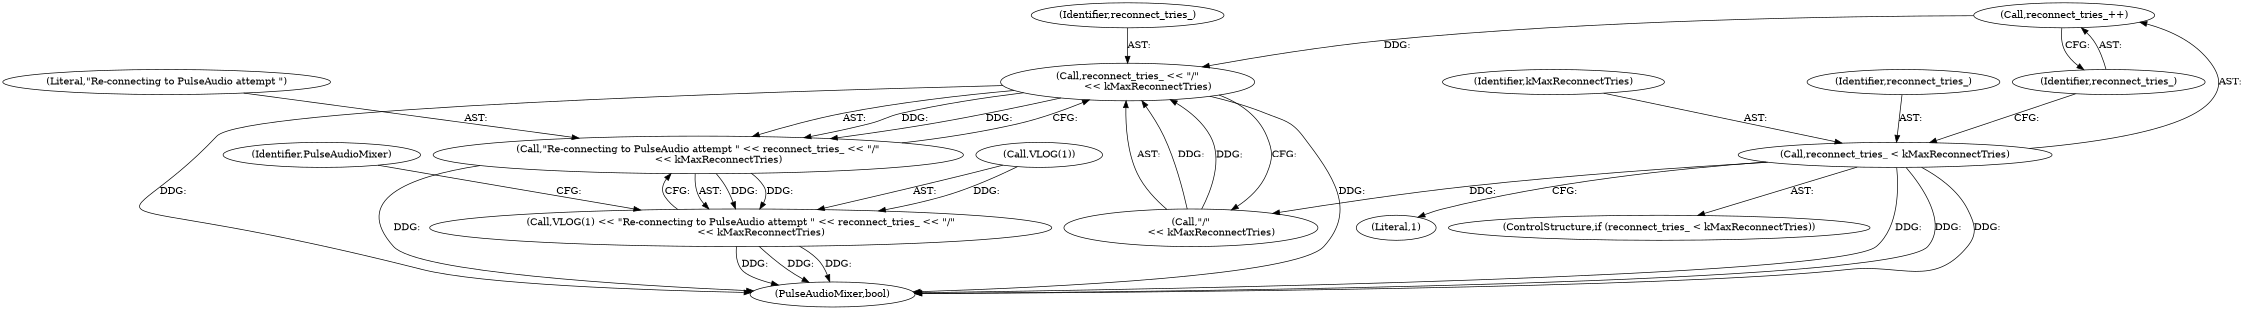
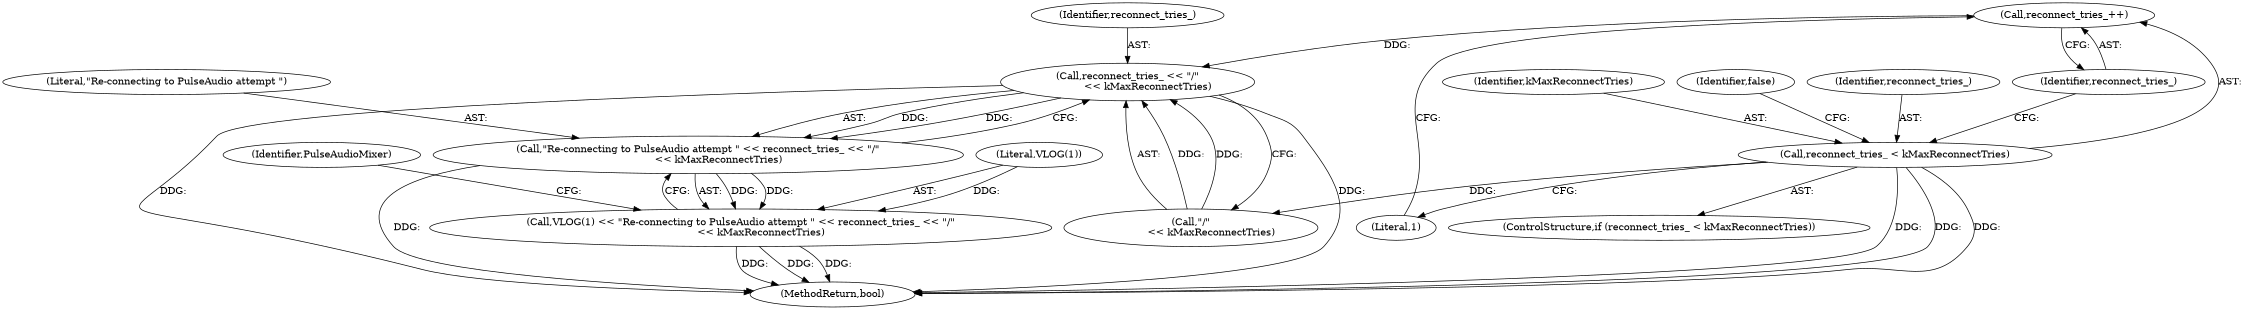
edge "(Literal,1)" -> "(Call,reconnect_tries_++)": added, label "CFG:"
node "(Identifier,false)": added
node "(Call,VLOG(1))": label "(Call,VLOG(1))" -> "(Literal,VLOG(1))"
node "(PulseAudioMixer,bool)": label "(PulseAudioMixer,bool)" -> "(MethodReturn,bool)"
